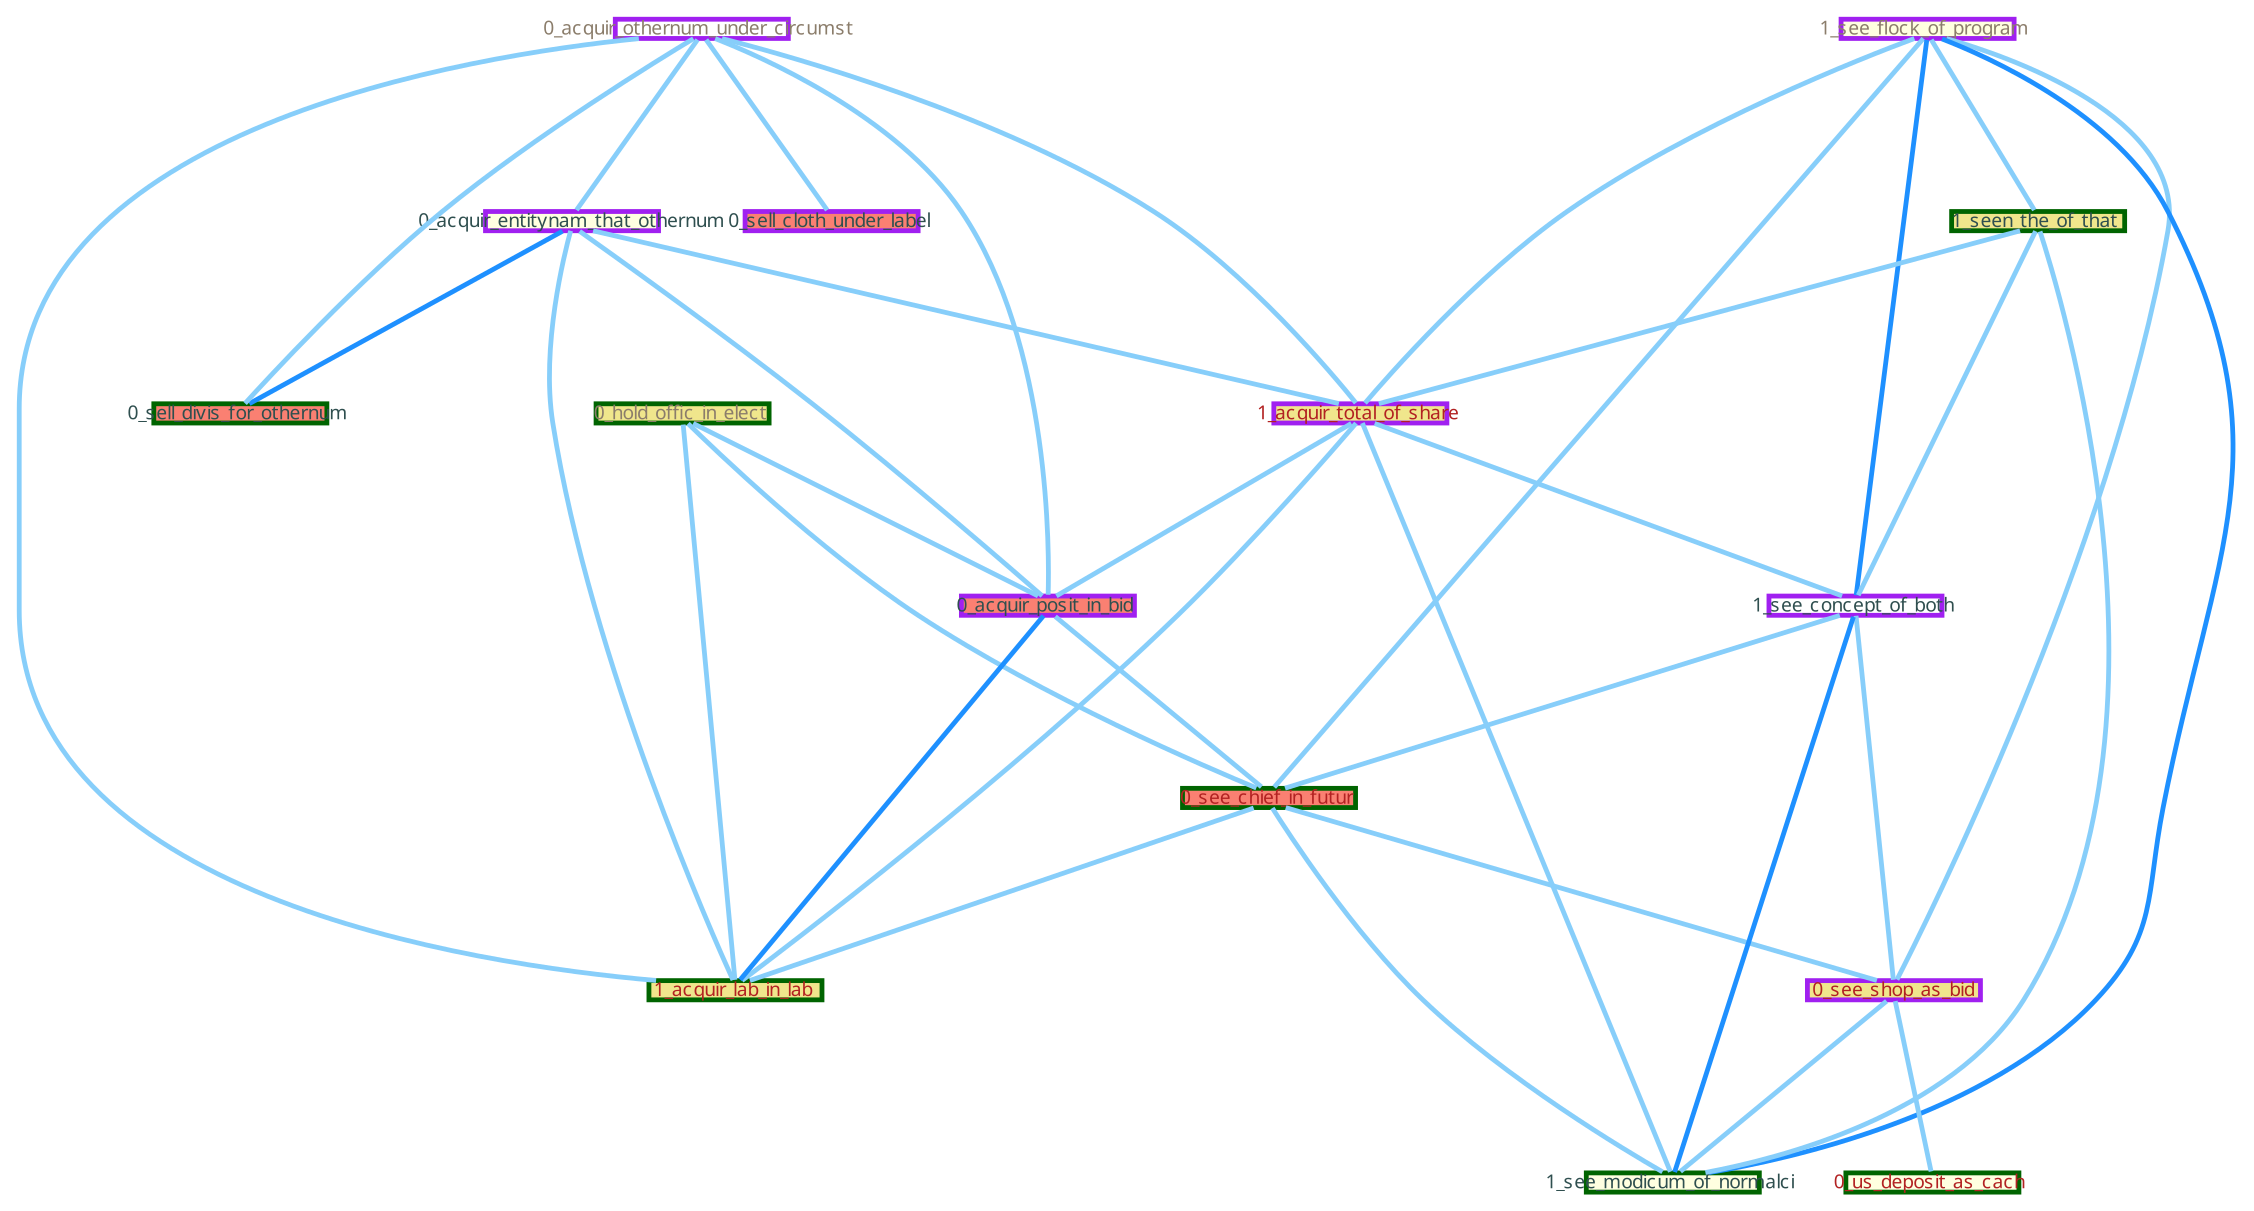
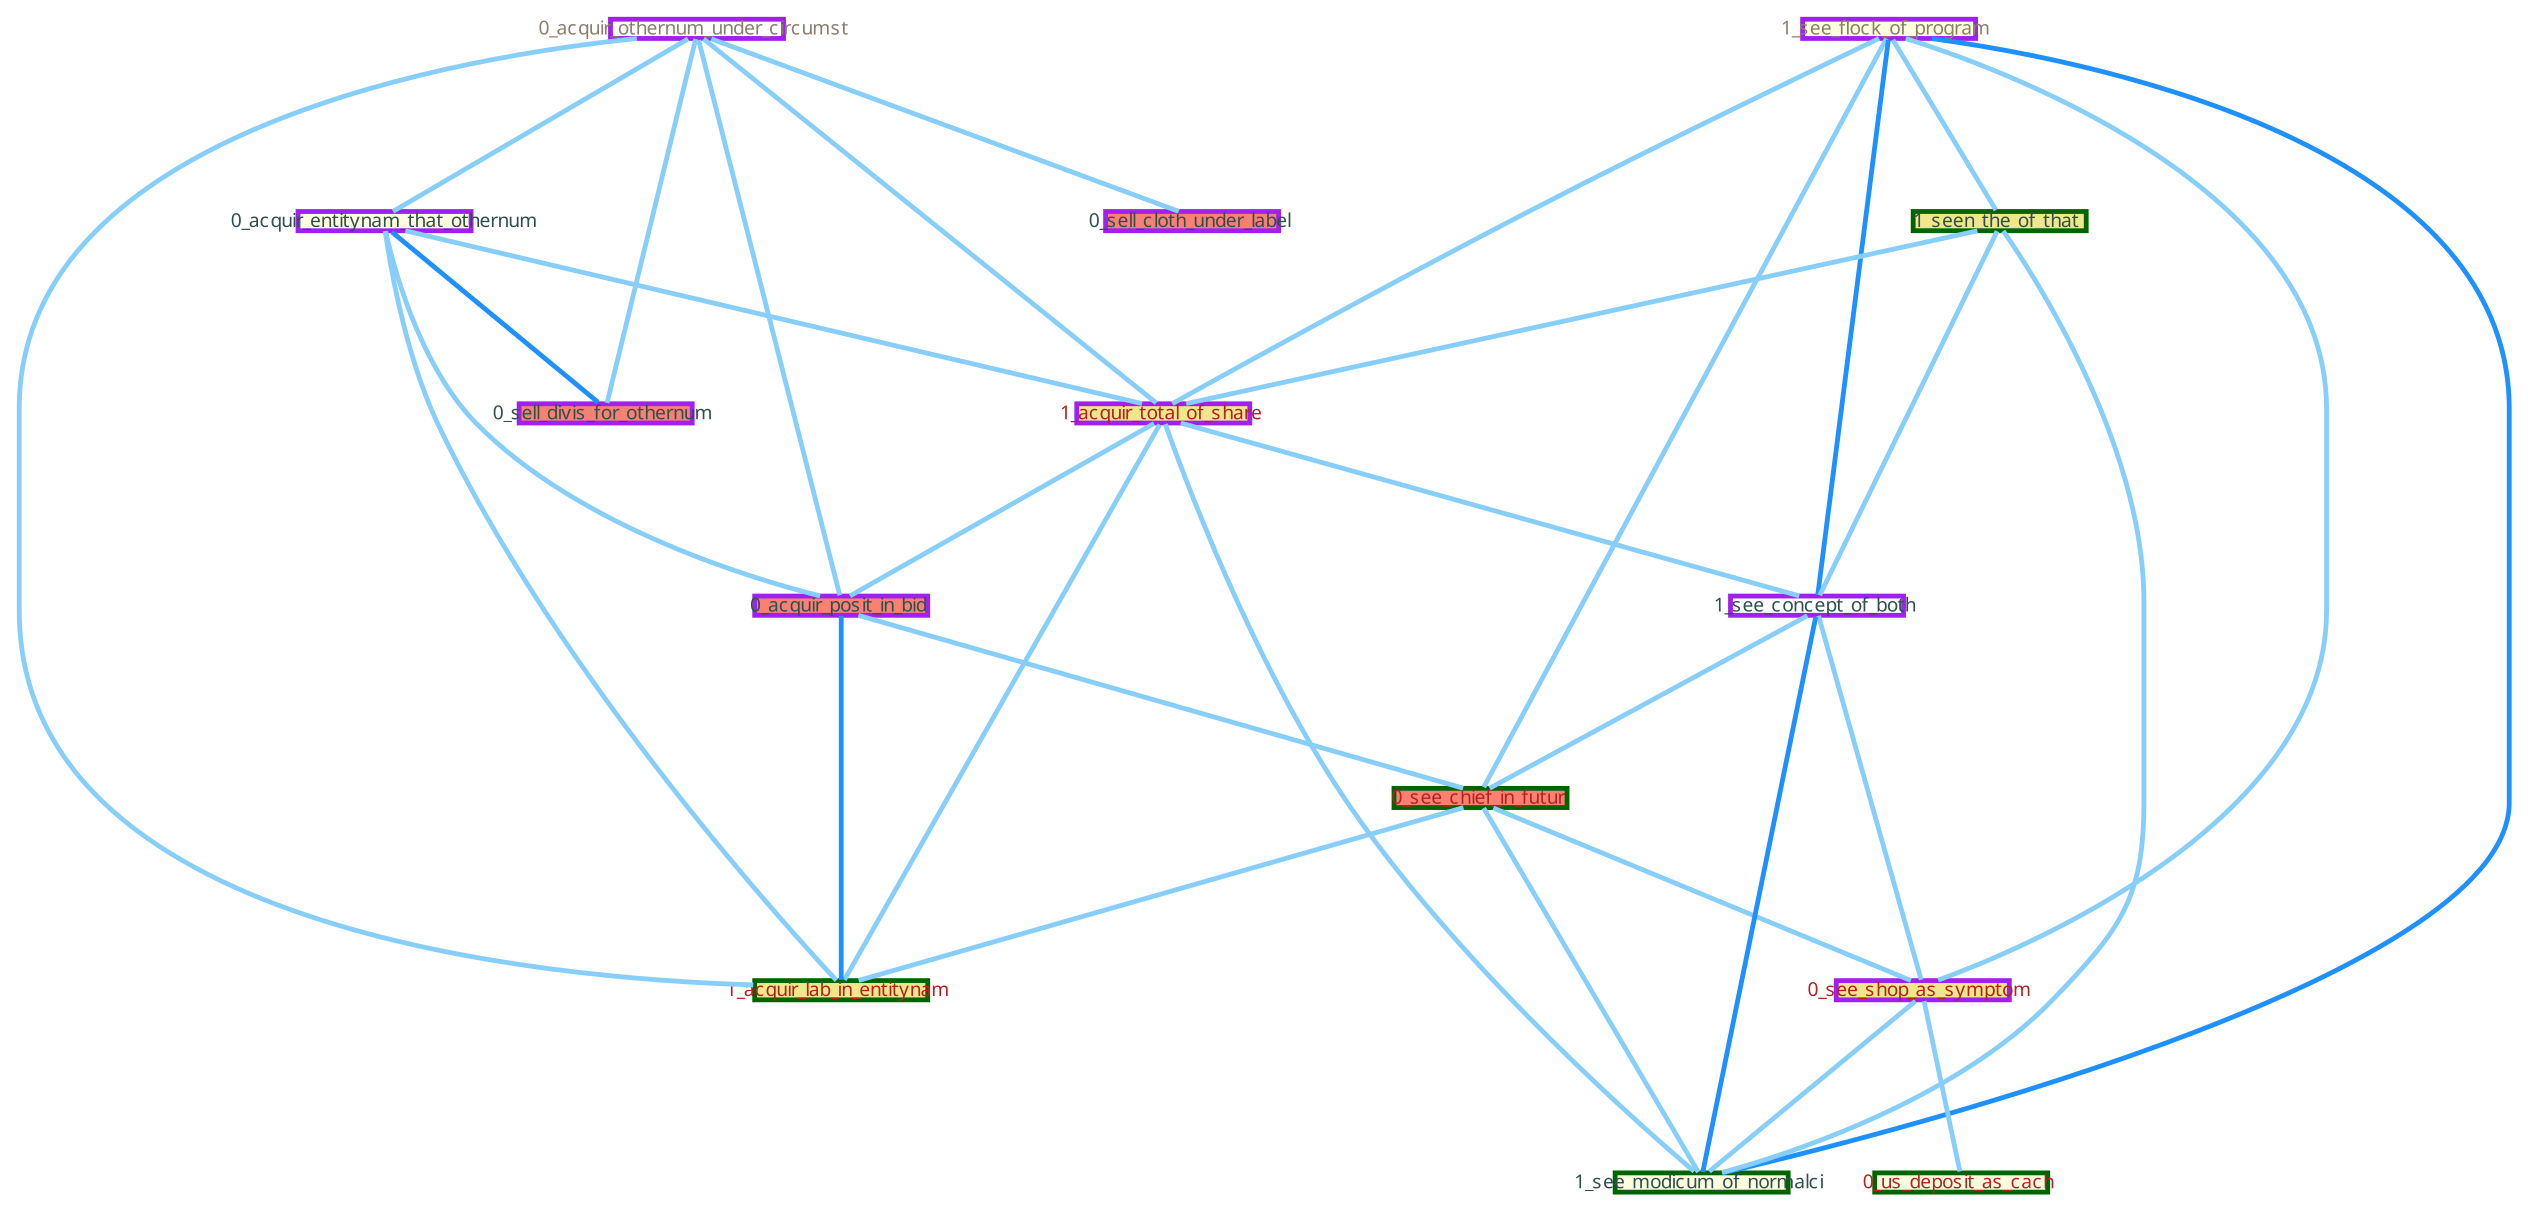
node "0_sell_divis_for_othernum": color darkgreen -> purple
node "0_hold_offic_in_elect": removed
node "1_acquir_lab_in_lab": label "1_acquir_lab_in_lab" -> "1_acquir_lab_in_entitynam"
node "0_see_shop_as_bid": label "0_see_shop_as_bid" -> "0_see_shop_as_symptom"
